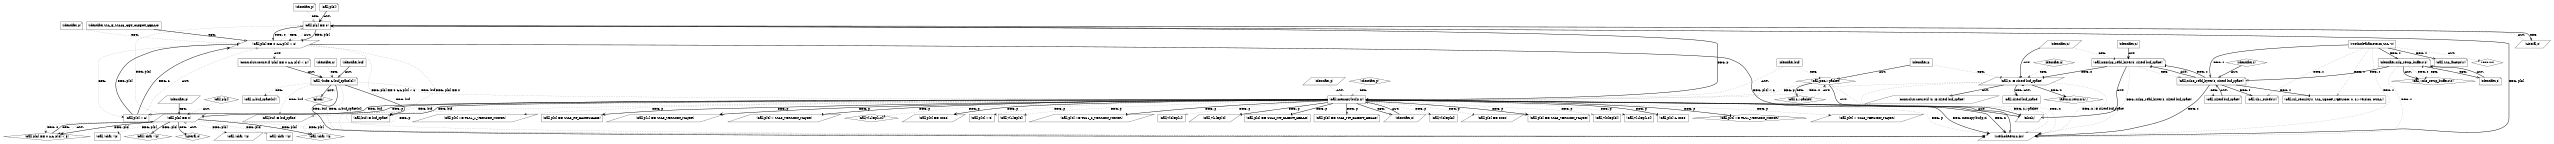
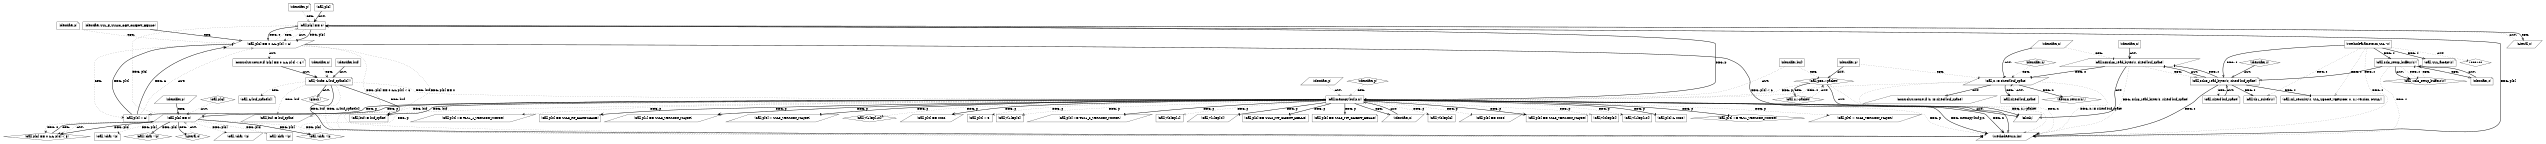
node "(Call,n=ssl23_read_bytes(s, sizeof buf_space))": shape note -> parallelogram
node "(Identifier,ssl3_setup_buffers(s))": label "(Identifier,ssl3_setup_buffers(s))" -> "(Call,ssl3_setup_buffers(s))"
edge "(Call,memcpy(buf,p,n))" -> "(Call,p[4] < 6)": label "DDG: buf" -> "DDG: p"
